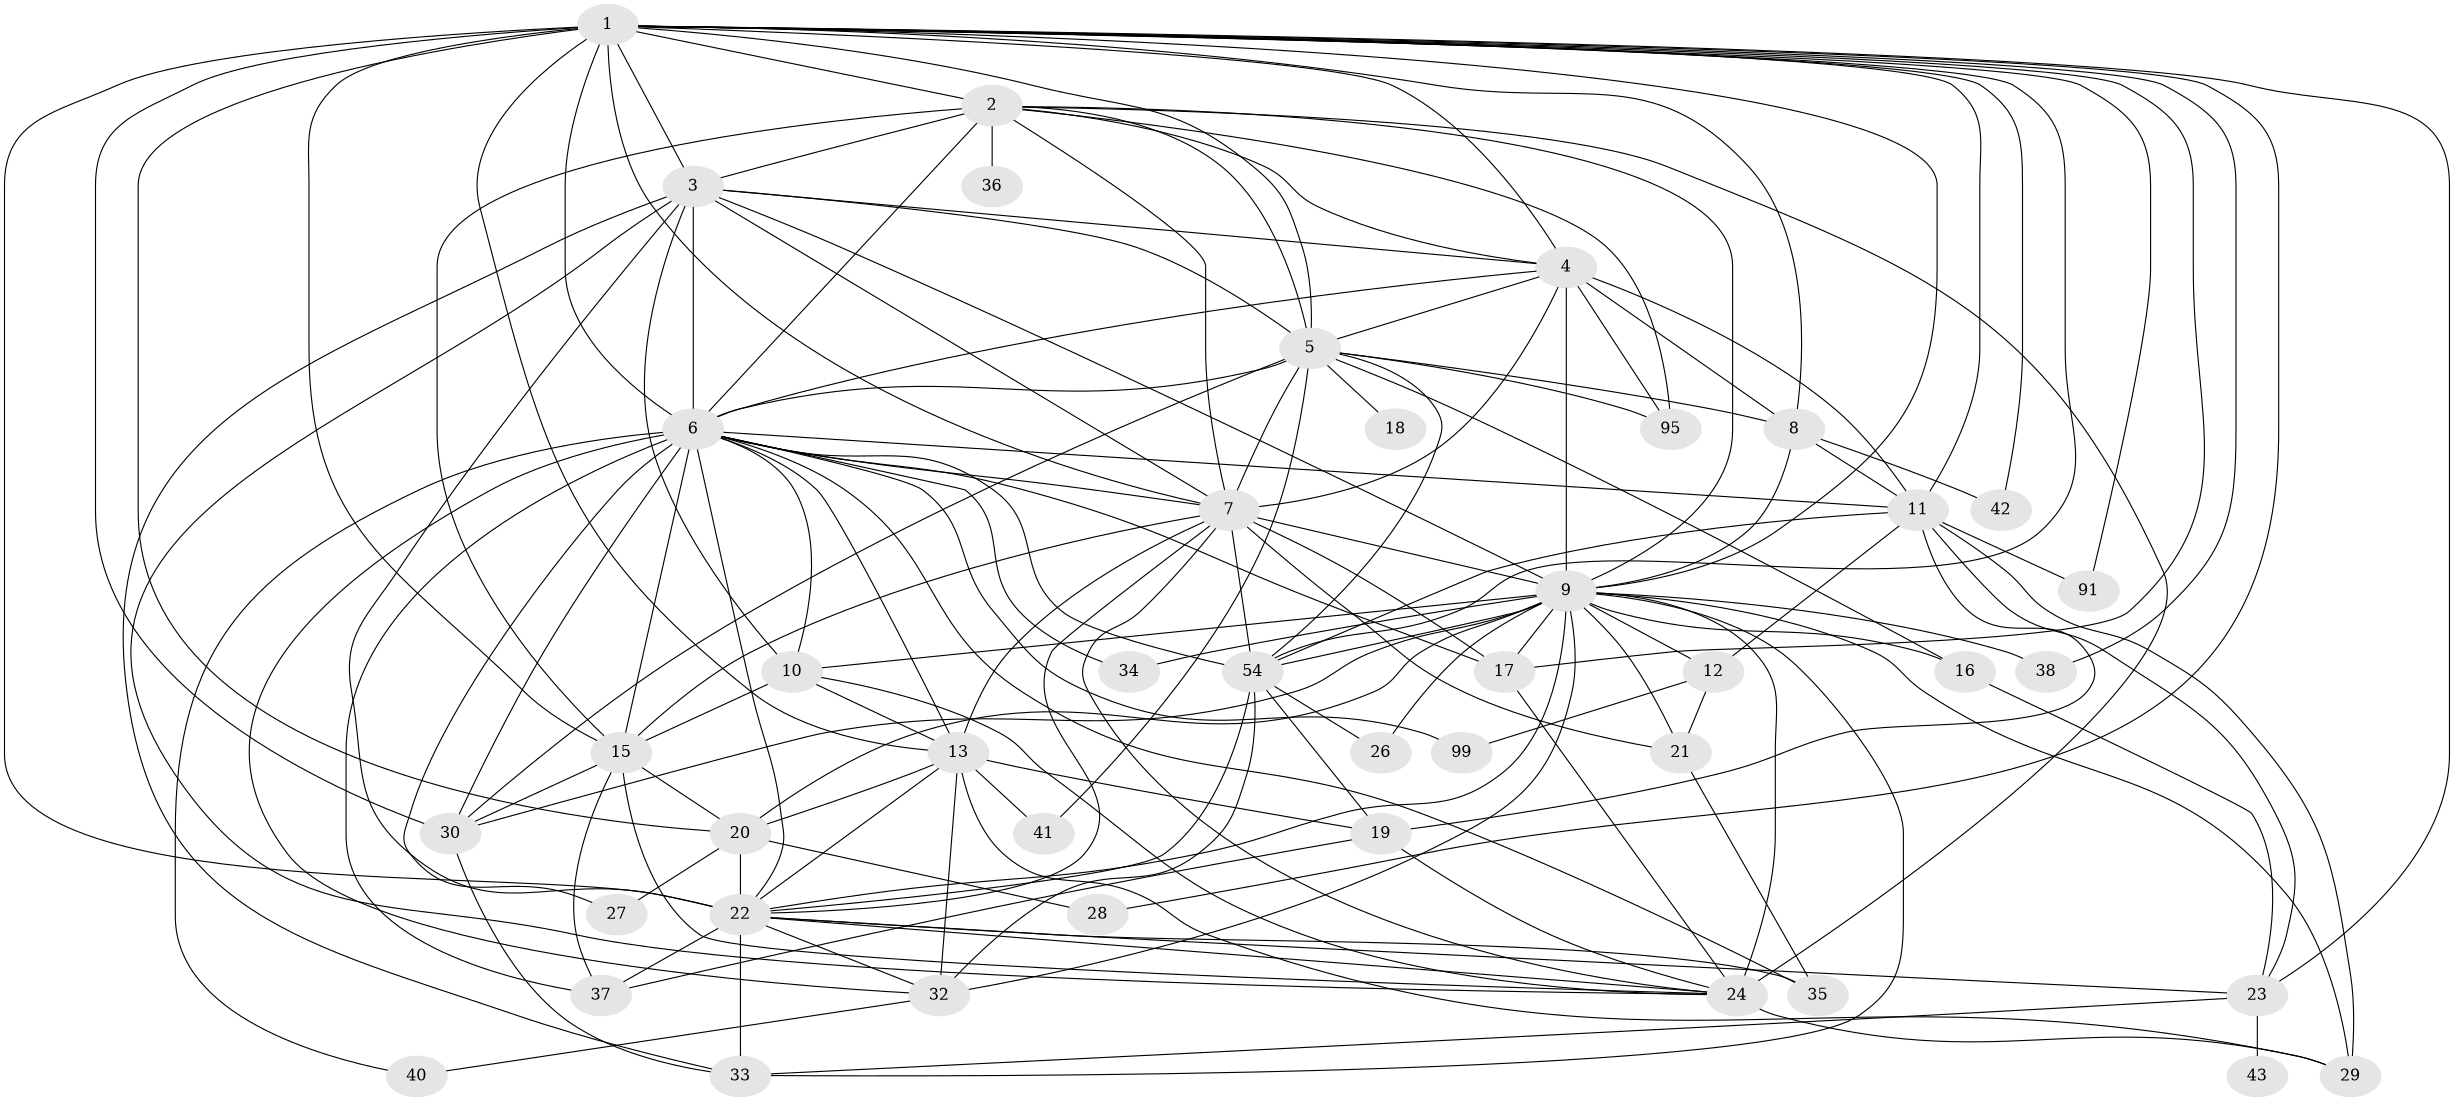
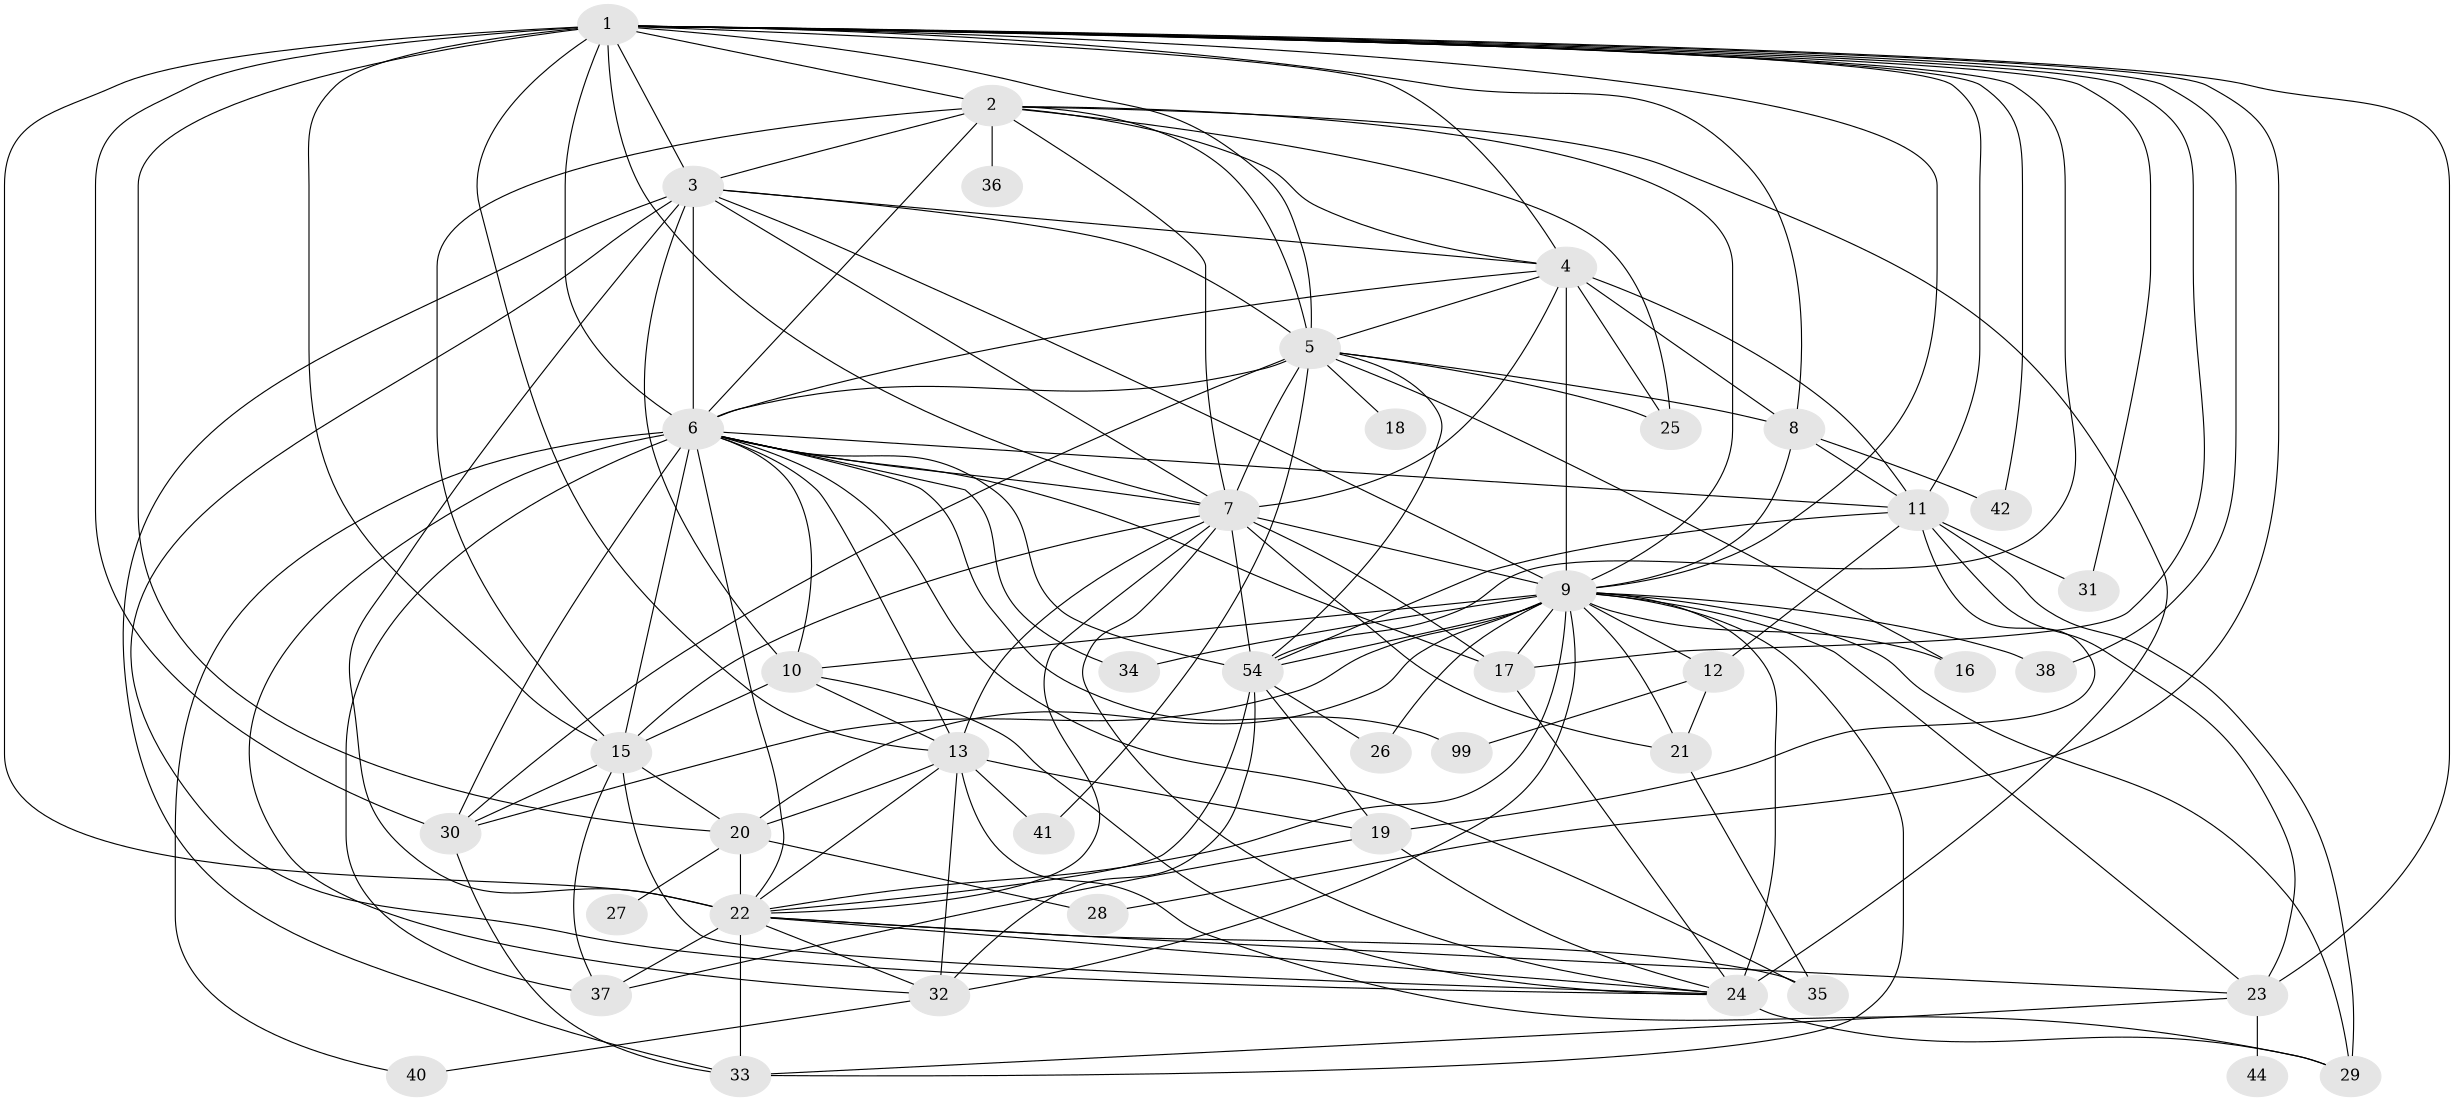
node "95": label "95" -> "25"
node "91": label "91" -> "31"
edge "6" -- "27": removed
edge "16" -- "23": now "9" -- "23"
node "43": label "43" -> "44"
